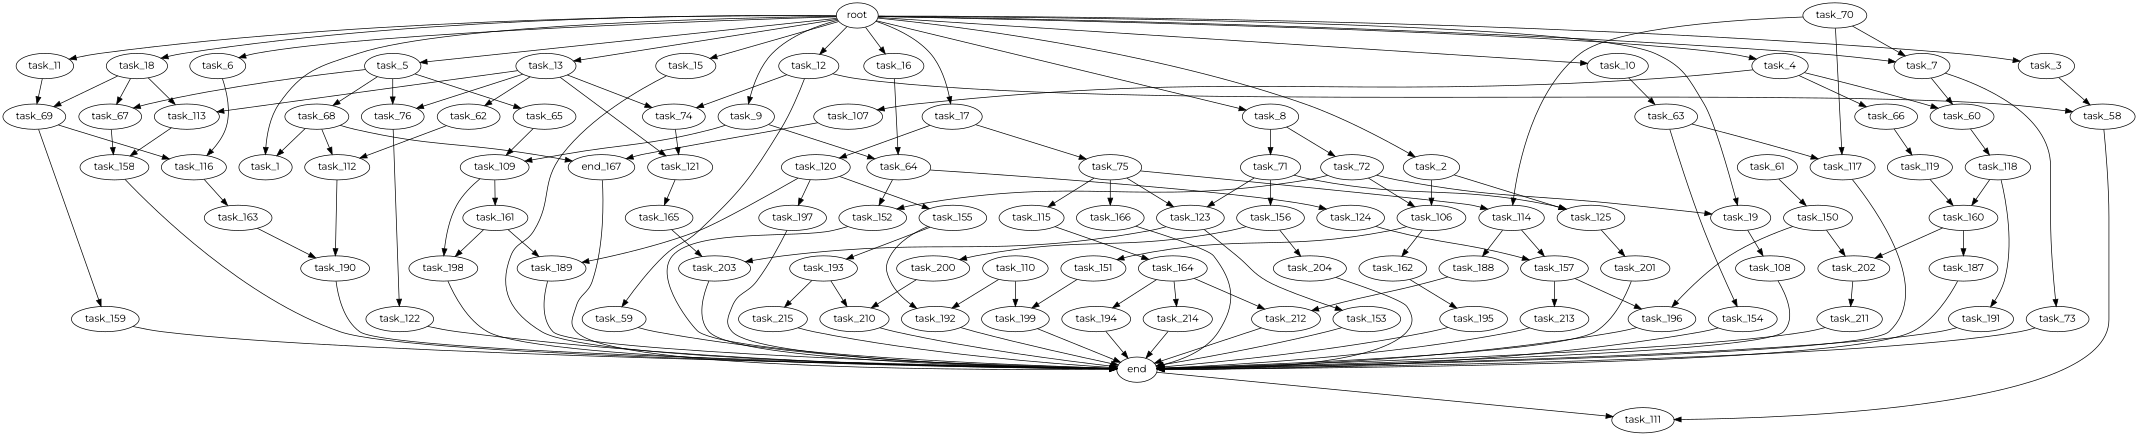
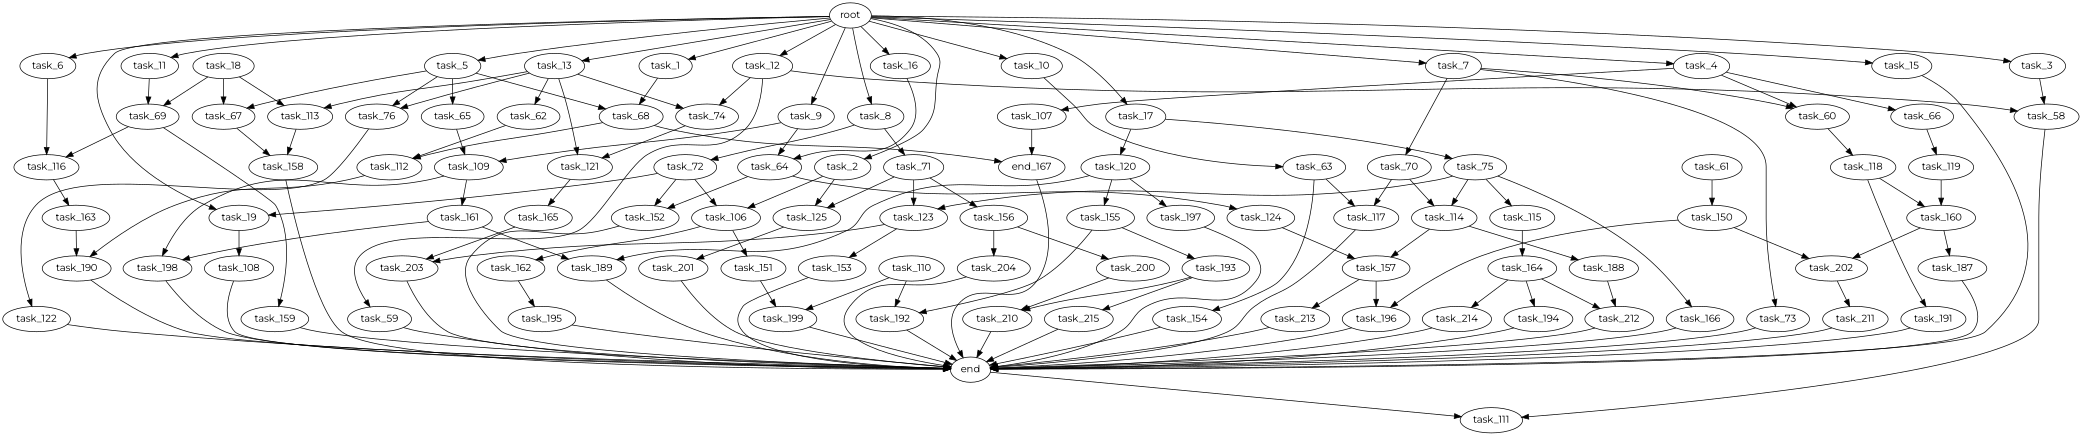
edge "root" -> "task_18": removed
edge "task_70" -> "task_7": reversed
edge "task_68" -> "task_1": reversed
